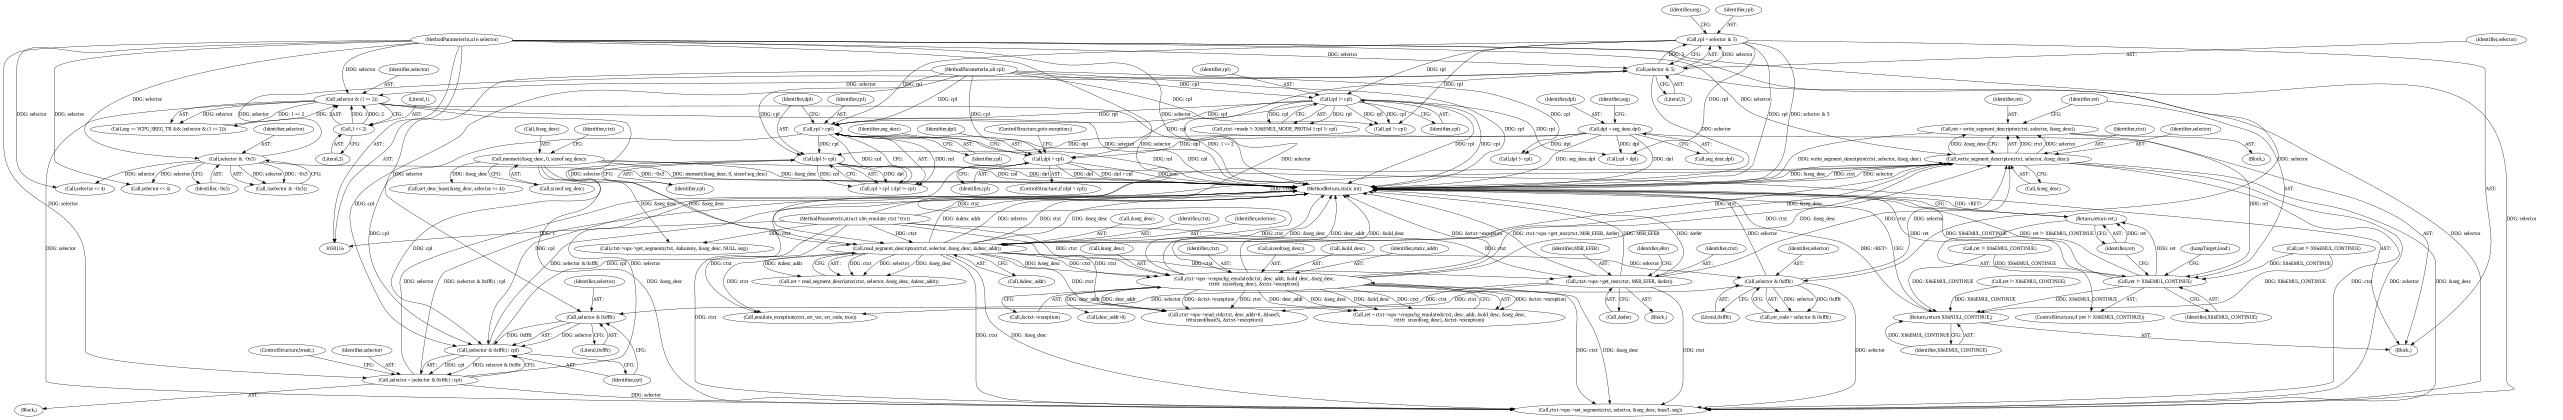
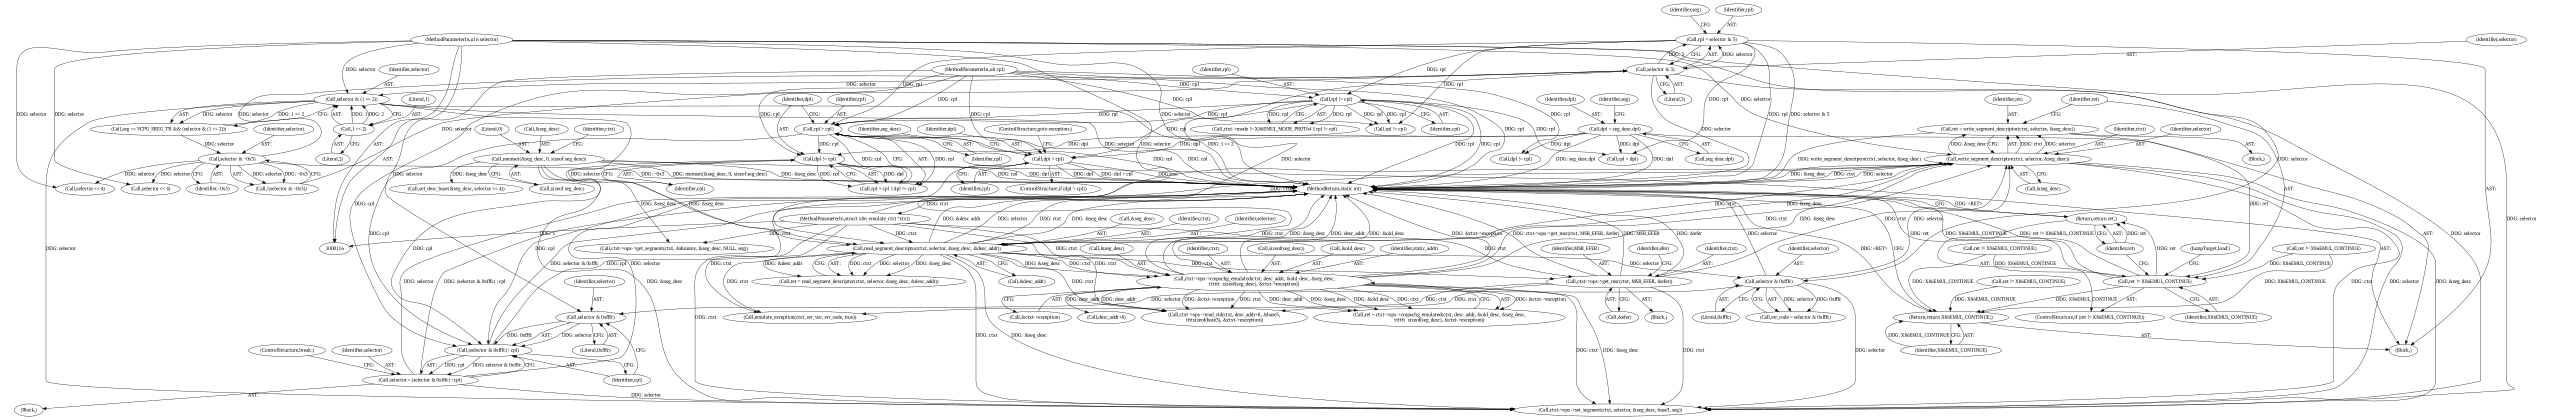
edge "(MethodParameterIn,u16 selector)" -> "(Call,selector & 3)": now "(Call,!(selector & ~0x3))" -> "(Call,selector & 3)"
edge "(MethodParameterIn,u16 selector)" -> "(Call,selector & ~0x3)": now "(Call,seg == VCPU_SREG_TR && (selector & (1 << 2)))" -> "(Call,selector & ~0x3)"
edge "(Call,seg == VCPU_SREG_TR && (selector & (1 << 2)))" -> "(Call,selector & (1 << 2))": label "DDG: 2" -> "CFG: "
node "(Literal,0)": added
edge "(MethodParameterIn,u16 selector)" -> "(Call,selector = (selector & 0xfffc) | cpl)": removed, label "DDG: selector"
edge "(MethodParameterIn,struct x86_emulate_ctxt *ctxt)" -> "(MethodReturn,static int)": reversed
node "1050116": label "1050116" -> "1000116"
node "(Return,return X86NULL_CONTINUE;)": label "(Return,return X86NULL_CONTINUE;)" -> "(Return,return X86EMUL_CONTINUE;)"
